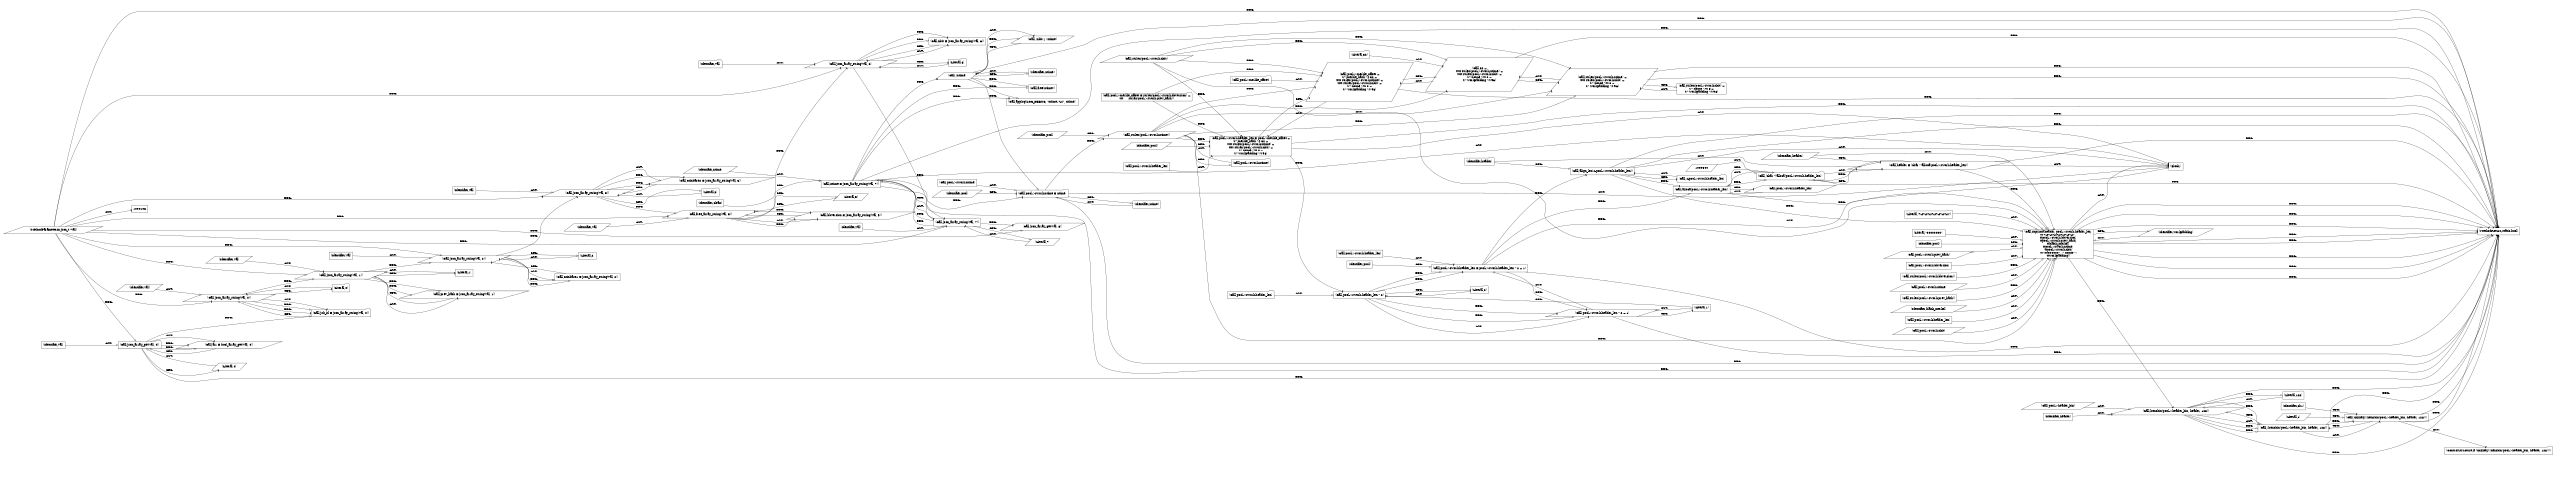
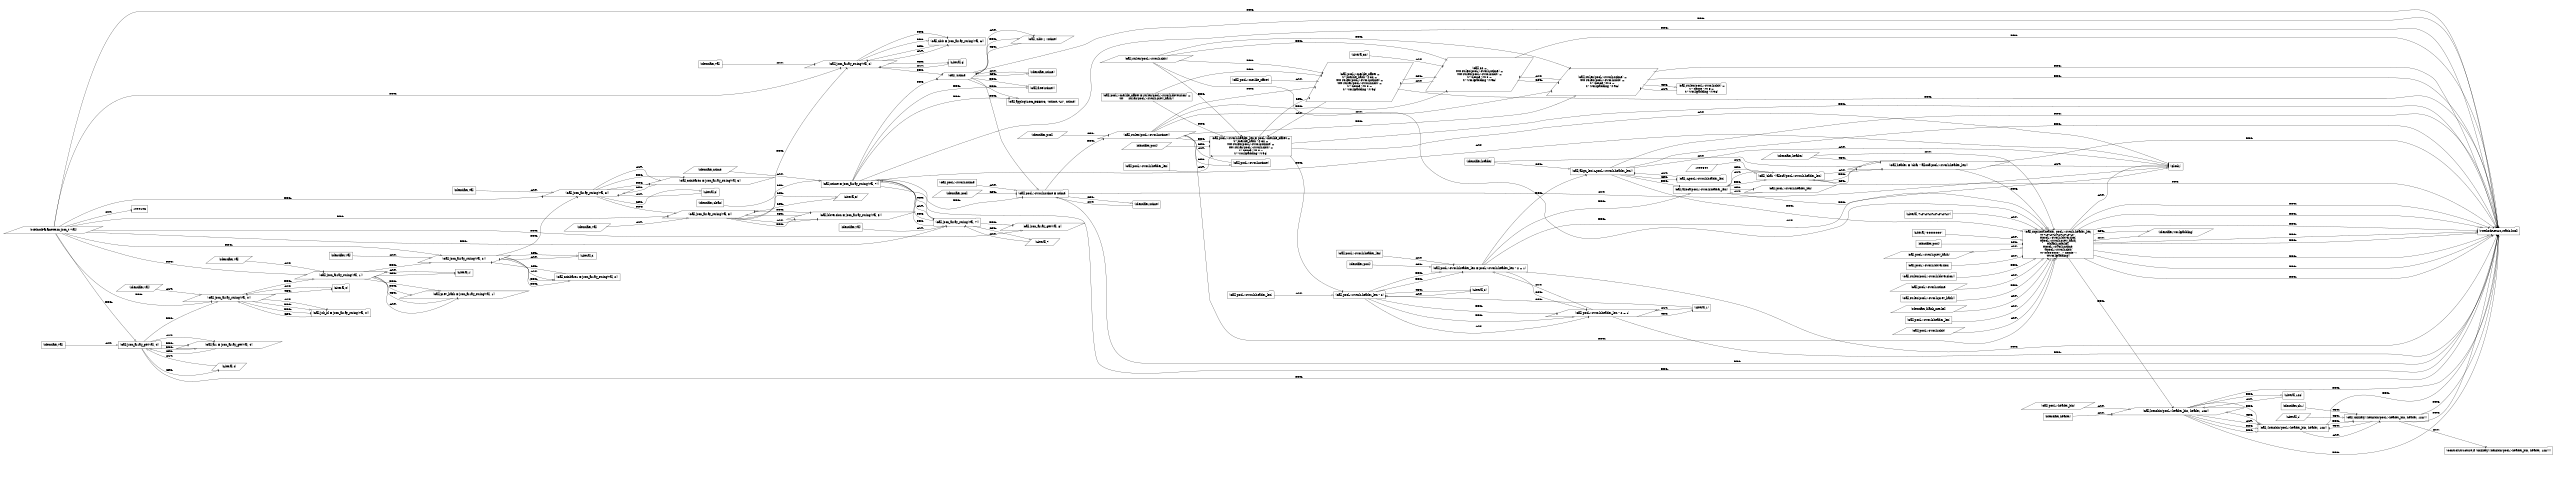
edge "(Call,json_array_string(val, 6))" -> "(Call,json_array_string(val, 7))": now "(Call,json_array_string(val, 6))" -> "(Call,!ntime)"
node "(Call,free_array_string(val, 5))": label "(Call,free_array_string(val, 5))" -> "(Call,json_array_string(val, 5))"
edge "(Call,json_array_get(val, 4))" -> "(Call,job_id = json_array_string(val, 0))": now "(Call,json_array_get(val, 4))" -> "(Call,json_array_string(val, 0))"
node "(Call,arr = bool_array_get(val, 4))": label "(Call,arr = bool_array_get(val, 4))" -> "(Call,arr = json_array_get(val, 4))"
